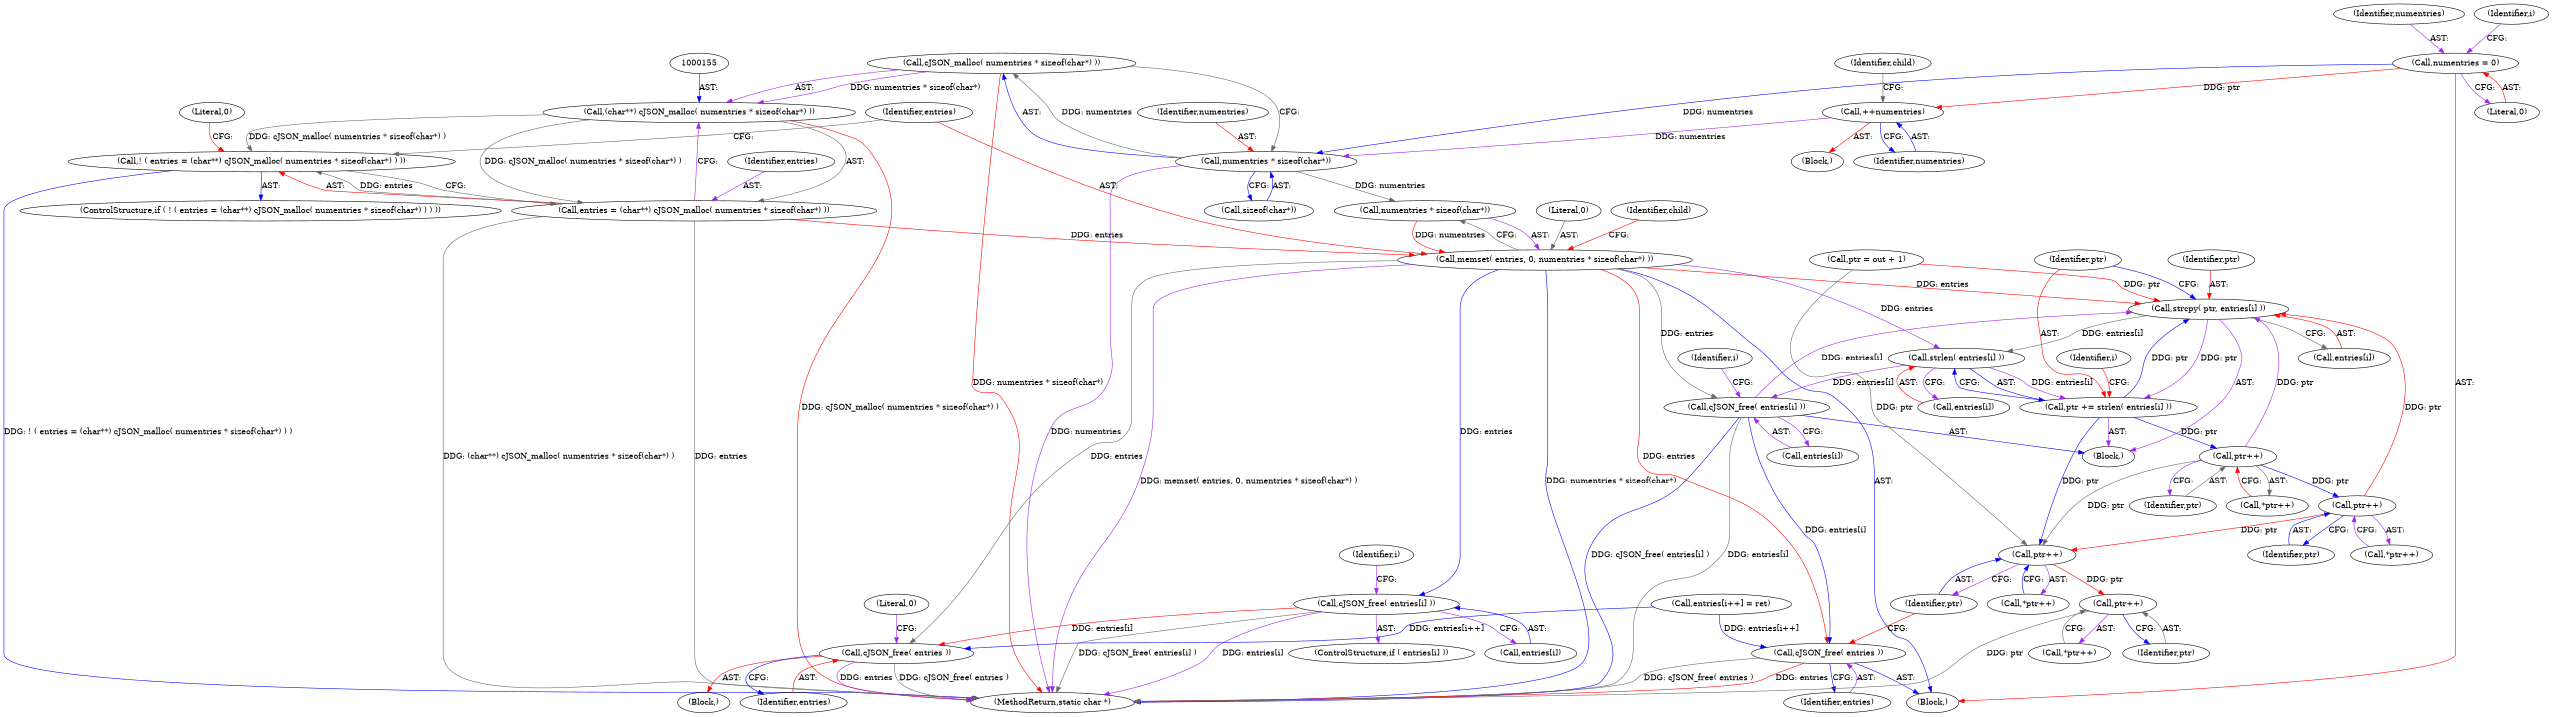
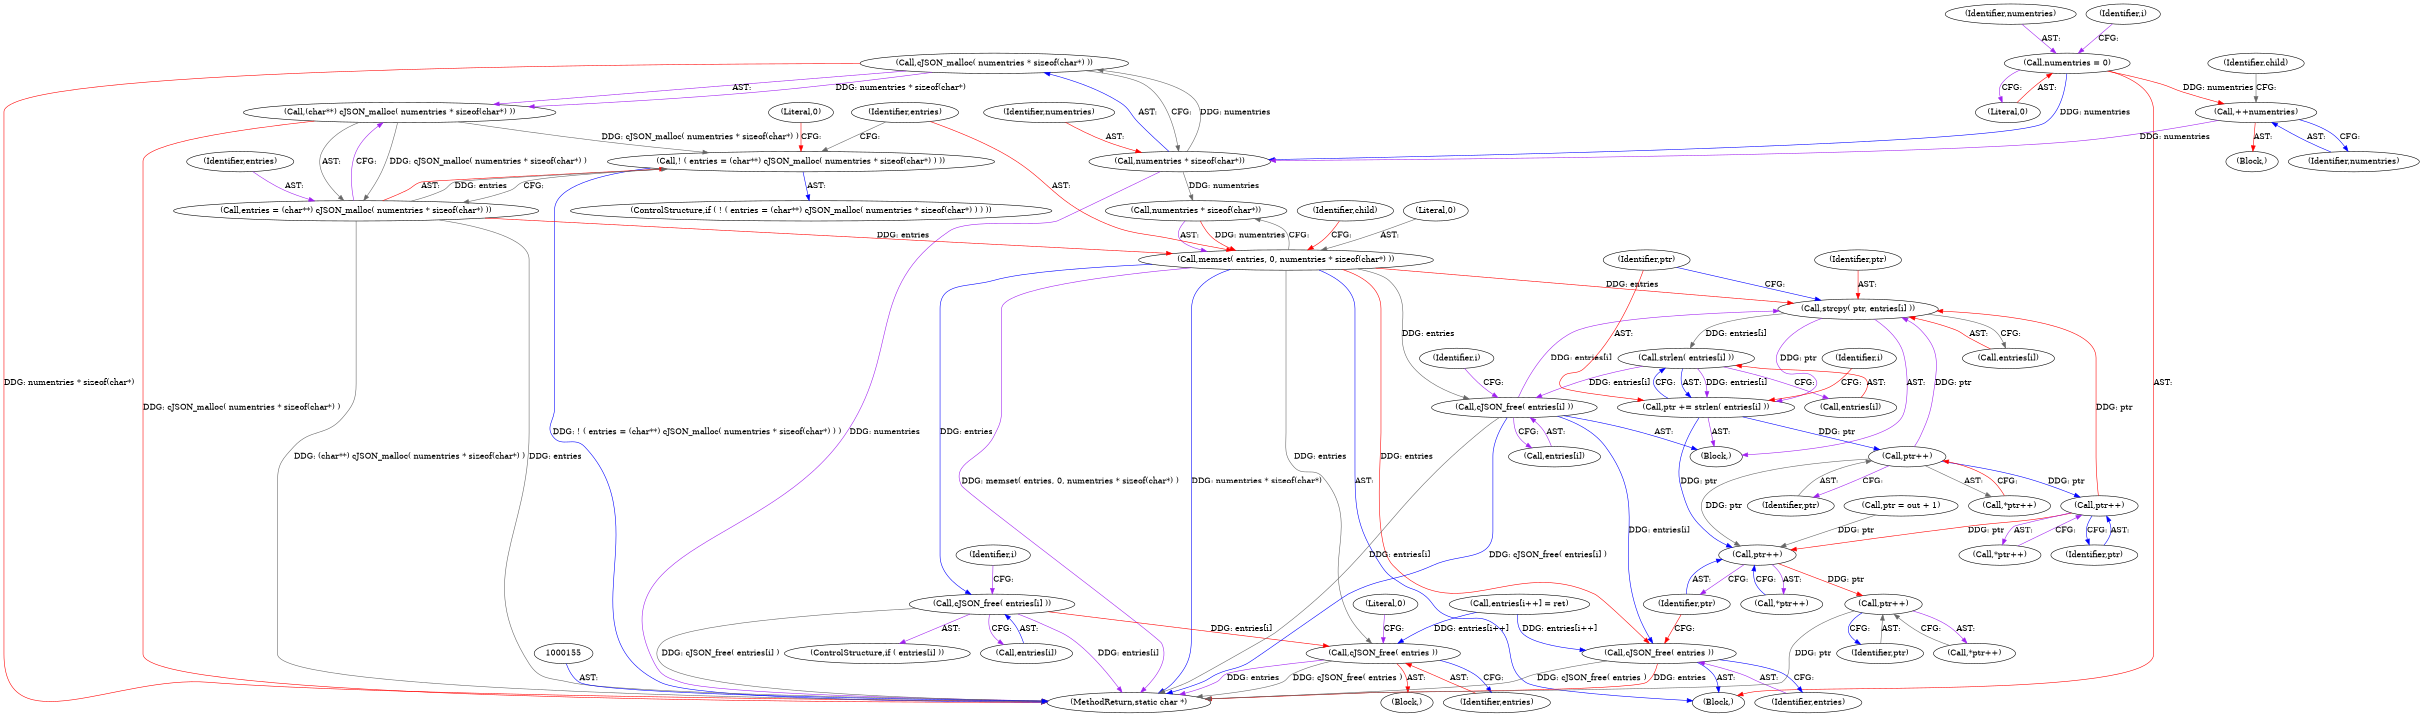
edge "1000155" -> "(Call,(char**) cJSON_malloc( numentries * sizeof(char*) ))": now "1000155" -> "(MethodReturn,static char *)"
edge "(Call,numentries = 0)" -> "(Call,++numentries)": label "DDG: ptr" -> "DDG: numentries"
node "(Call,sizeof(char*))": removed
edge "(Call,ptr = out + 1)" -> "(Call,strcpy( ptr, entries[i] ))": removed, label "DDG: ptr"
edge "(Call,memset( entries, 0, numentries * sizeof(char*) ))" -> "(Call,strlen( entries[i] ))": removed, label "DDG: entries"
edge "(Call,ptr += strlen( entries[i] ))" -> "(Call,strcpy( ptr, entries[i] ))": removed, label "DDG: ptr"
